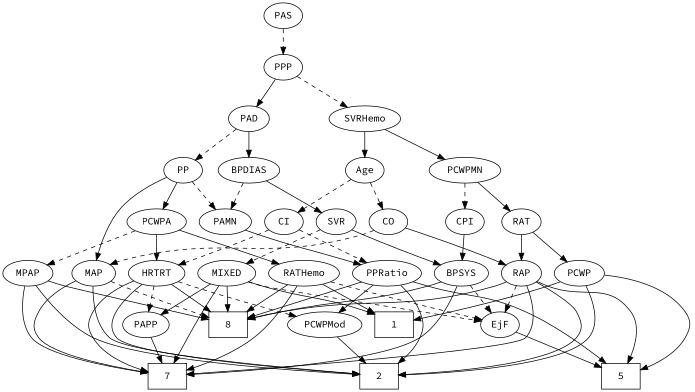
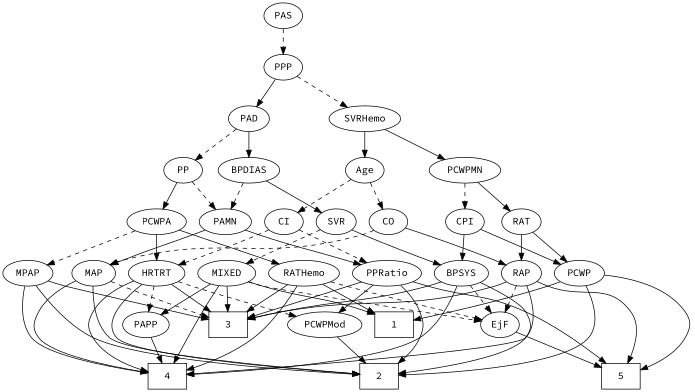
edge "PP" -> "MAP": now "PAMN" -> "MAP"
edge "CPI" -> "PCWP": added
node "8": label "8" -> "3"
edge "RAP" -> "2": now "BPSYS" -> "2"
node "7": label "7" -> "4"
